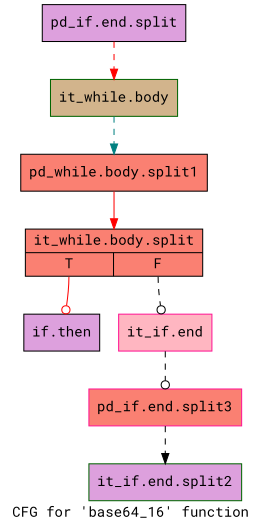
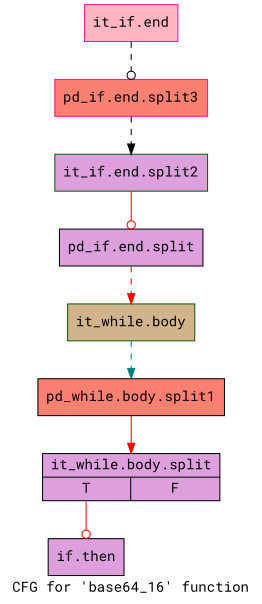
edge "it_if.end.split2" -> "pd_if.end.split": added
node "it_while.body.split": fillcolor salmon -> plum
edge "it_while.body.split" -> "it_if.end": removed
